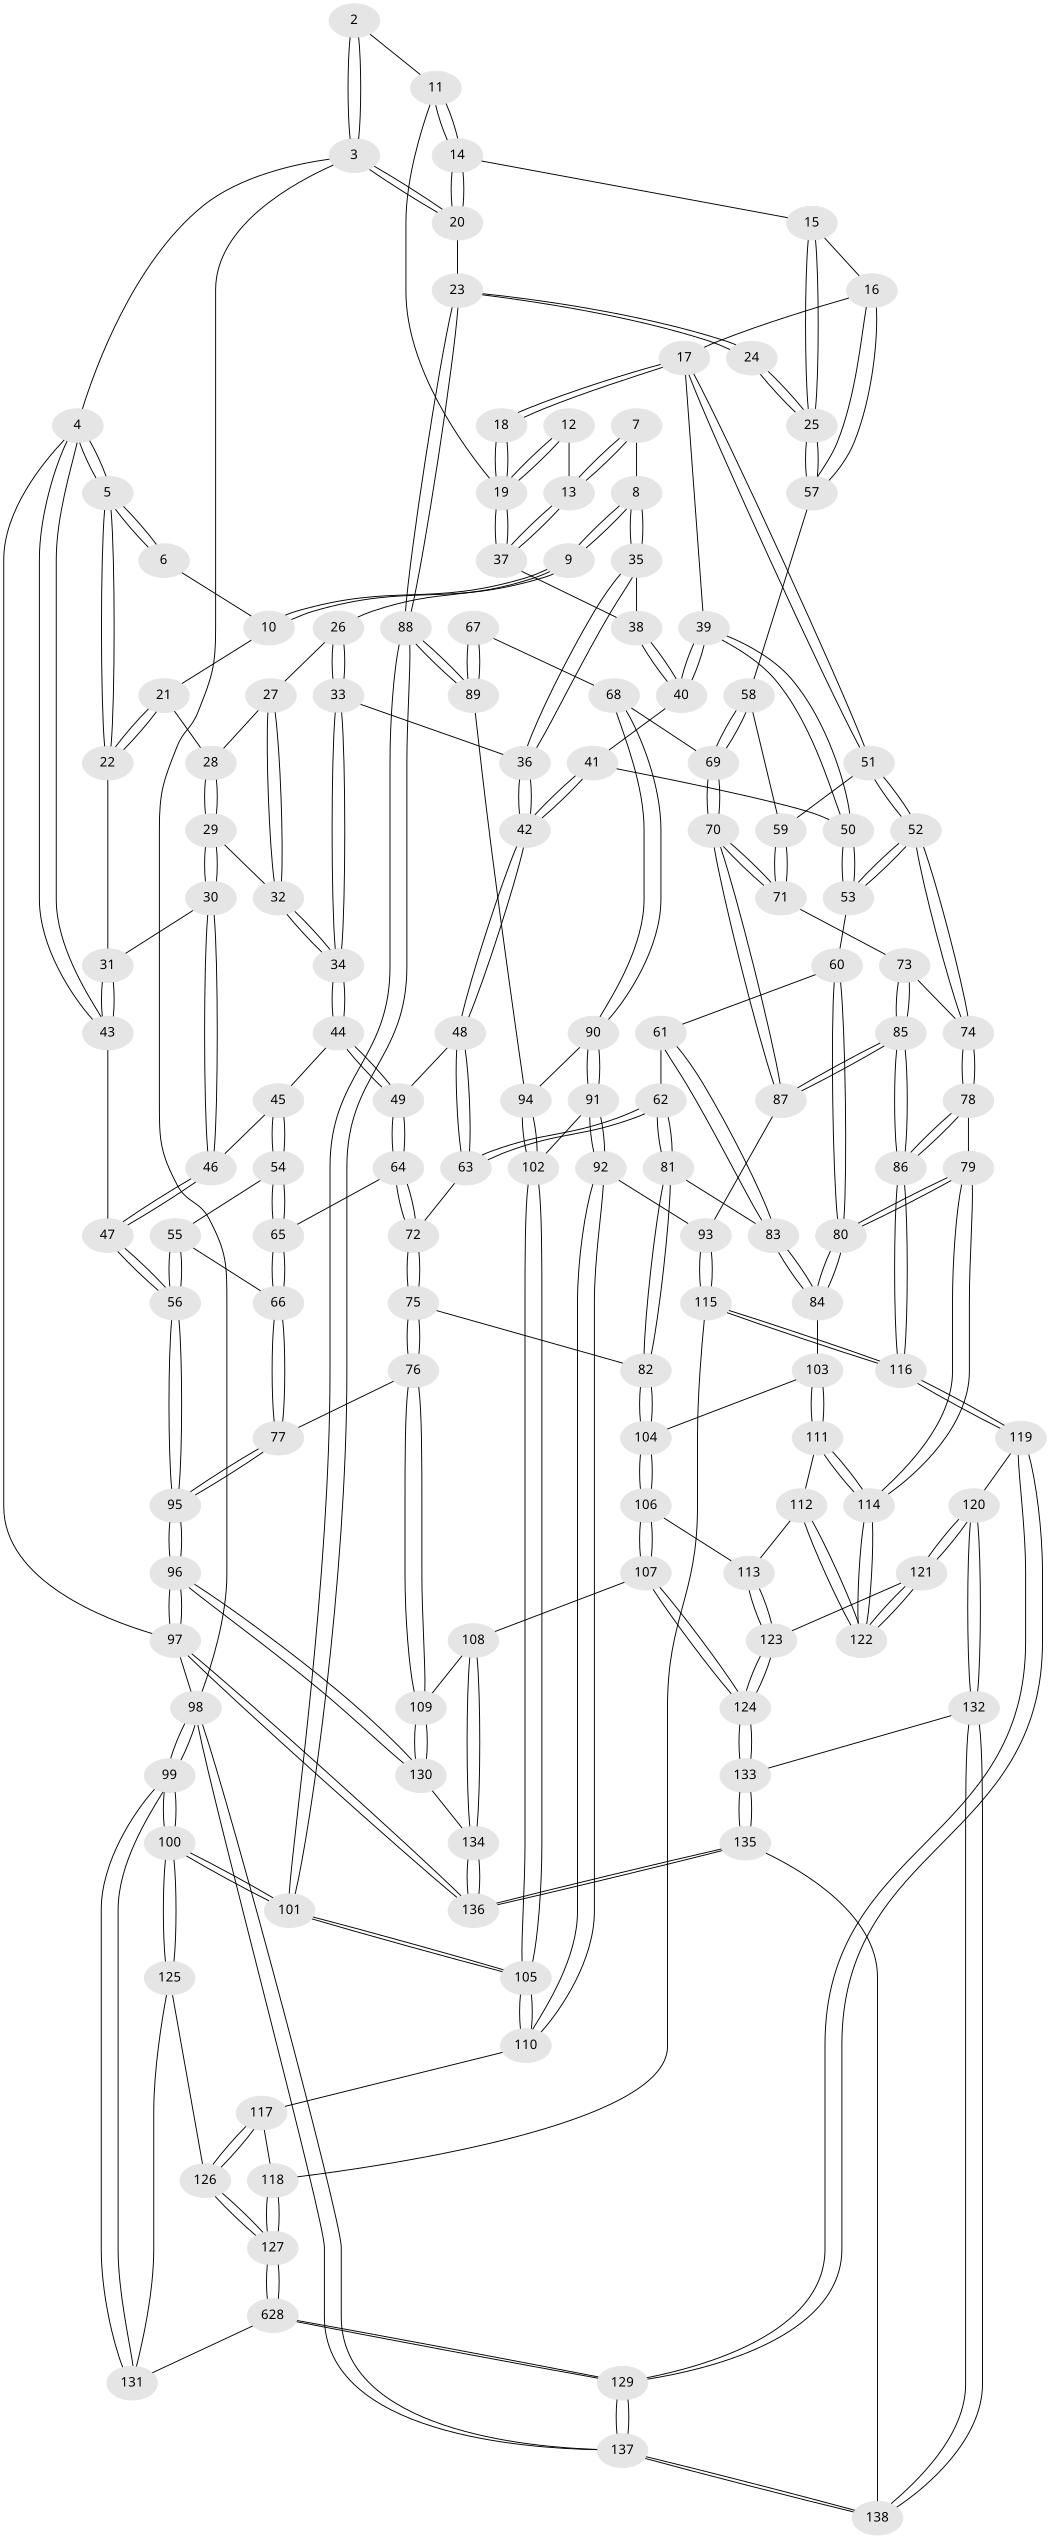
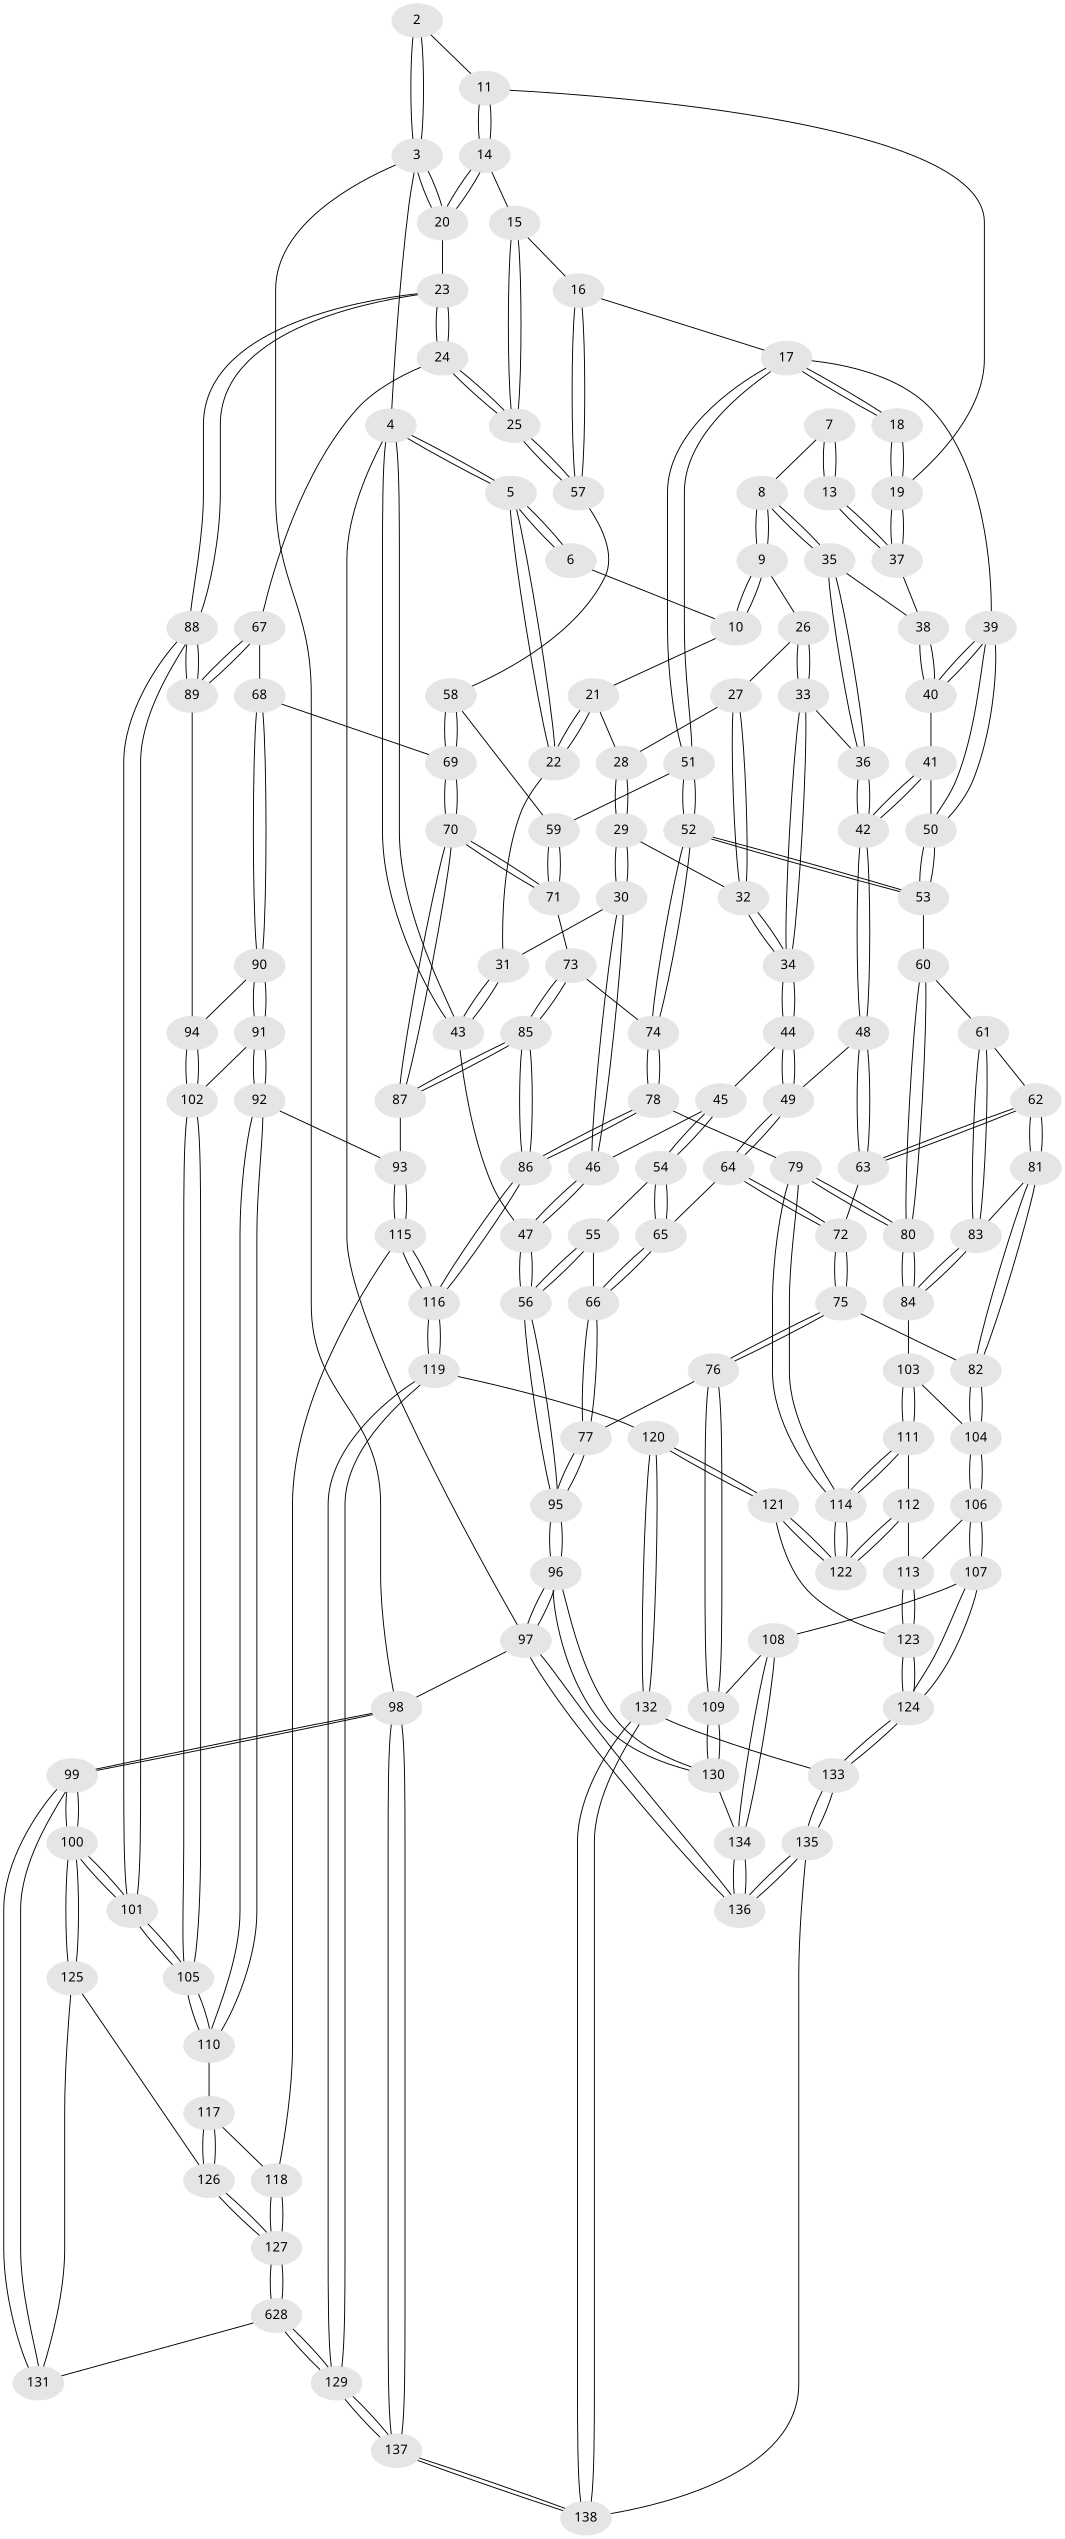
node "12": removed
edge "24" -- "67": added
